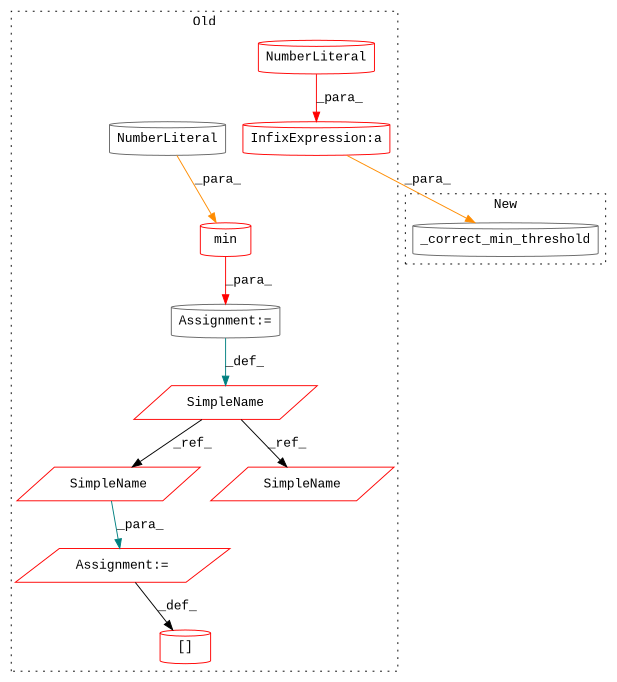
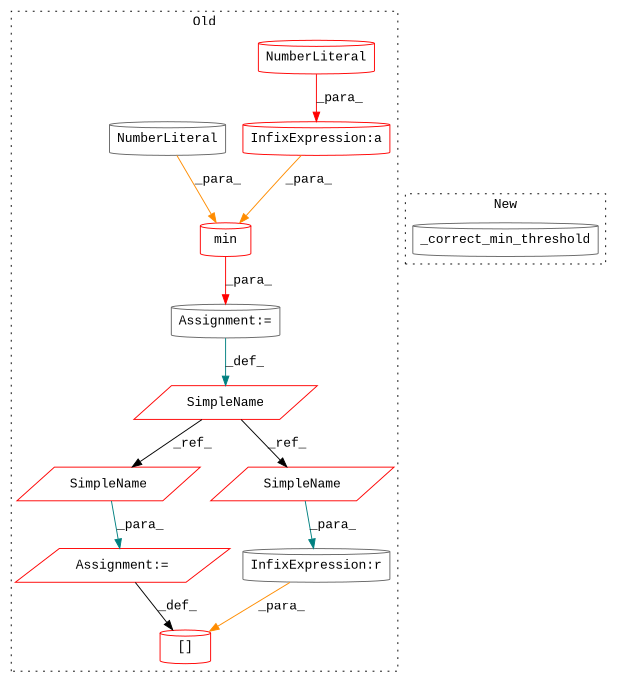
edge "InfixExpression:a" -> "_correct_min_threshold": now "InfixExpression:a" -> "min"
node "InfixExpression:r": added
